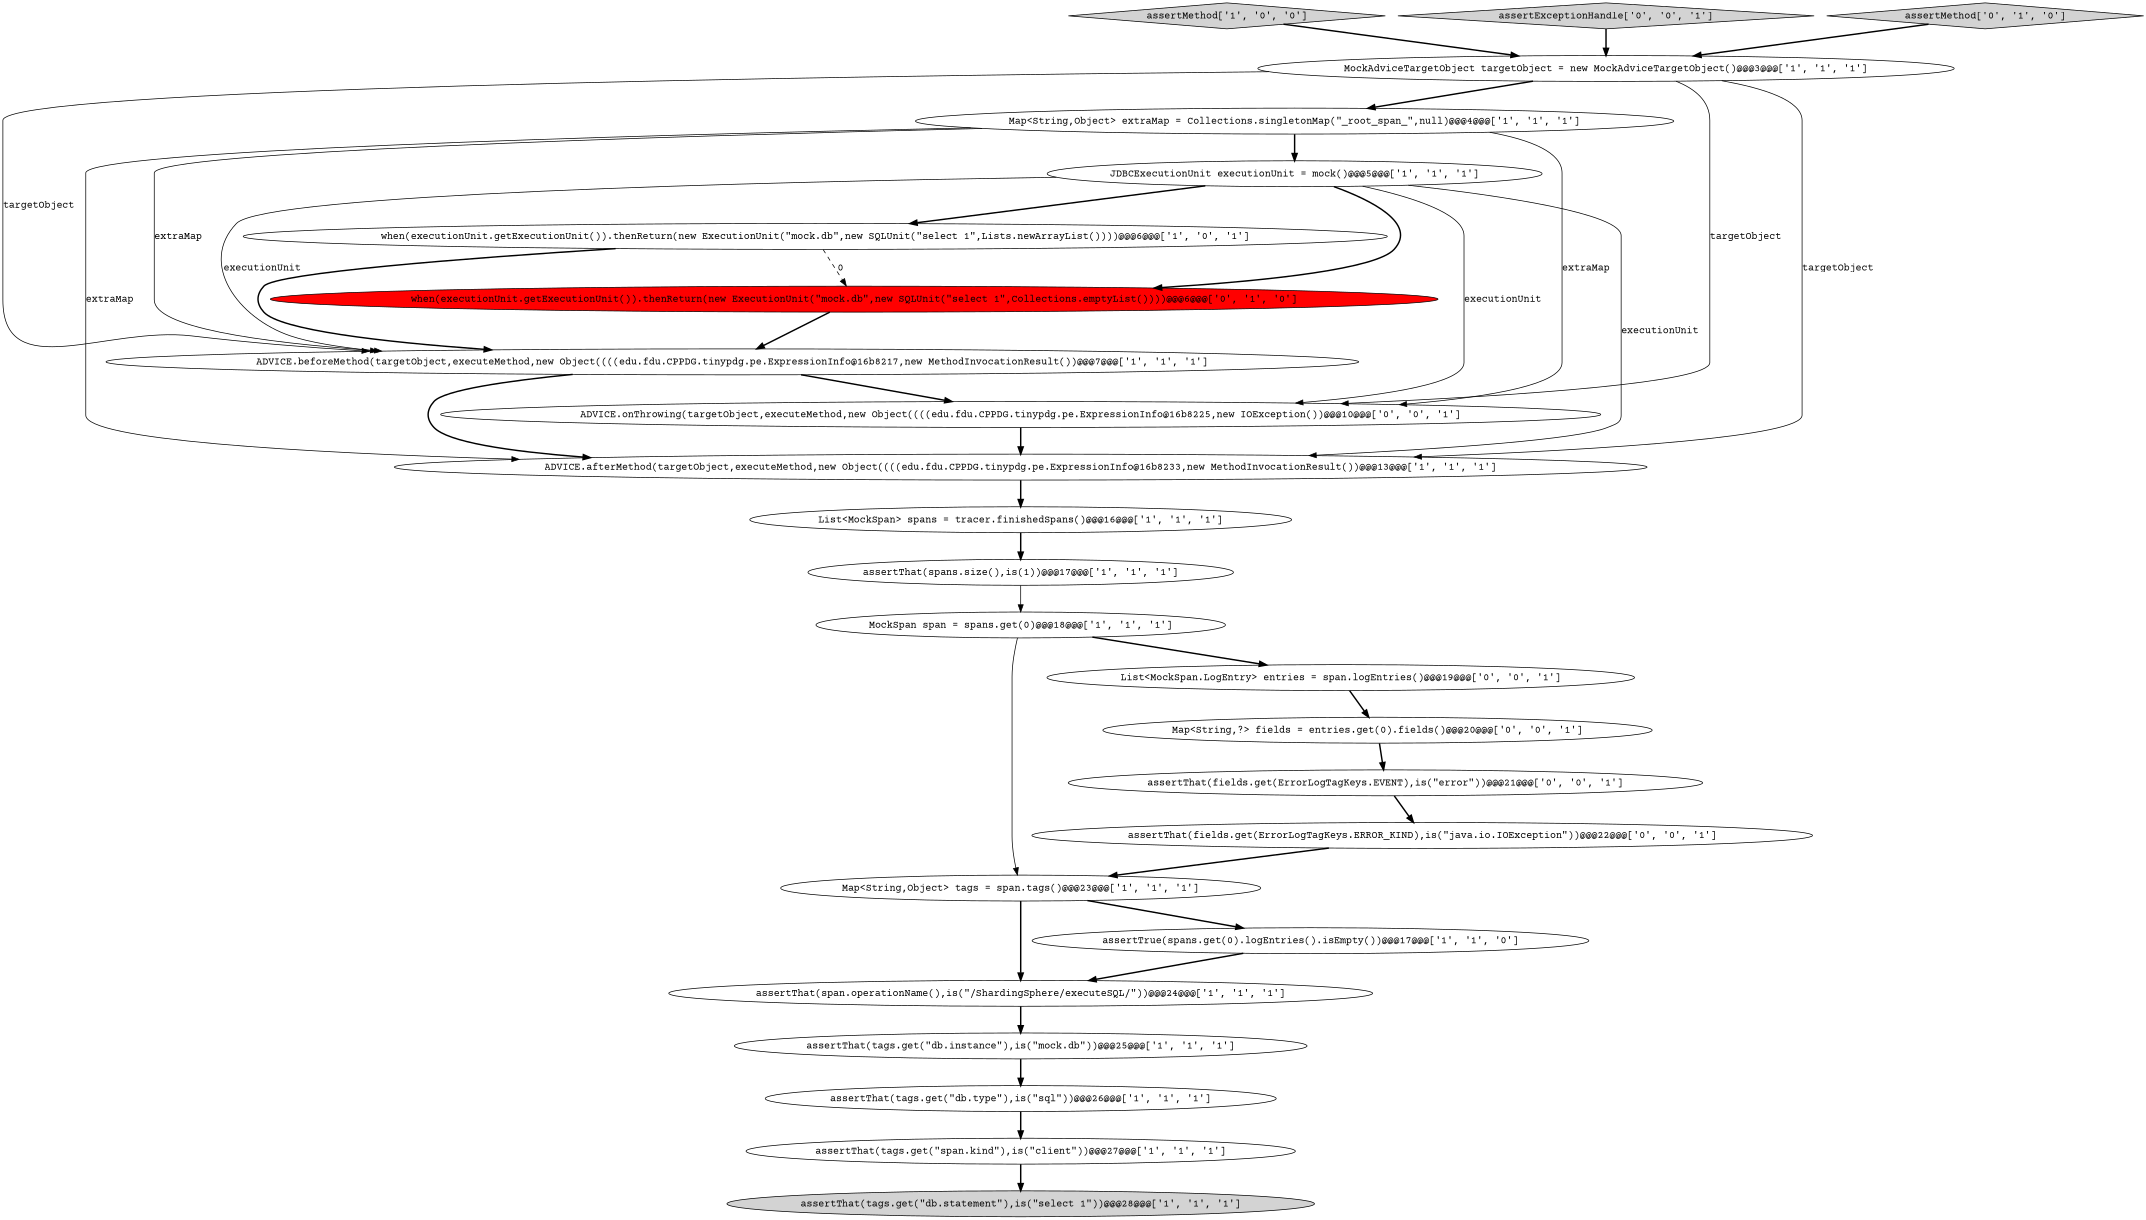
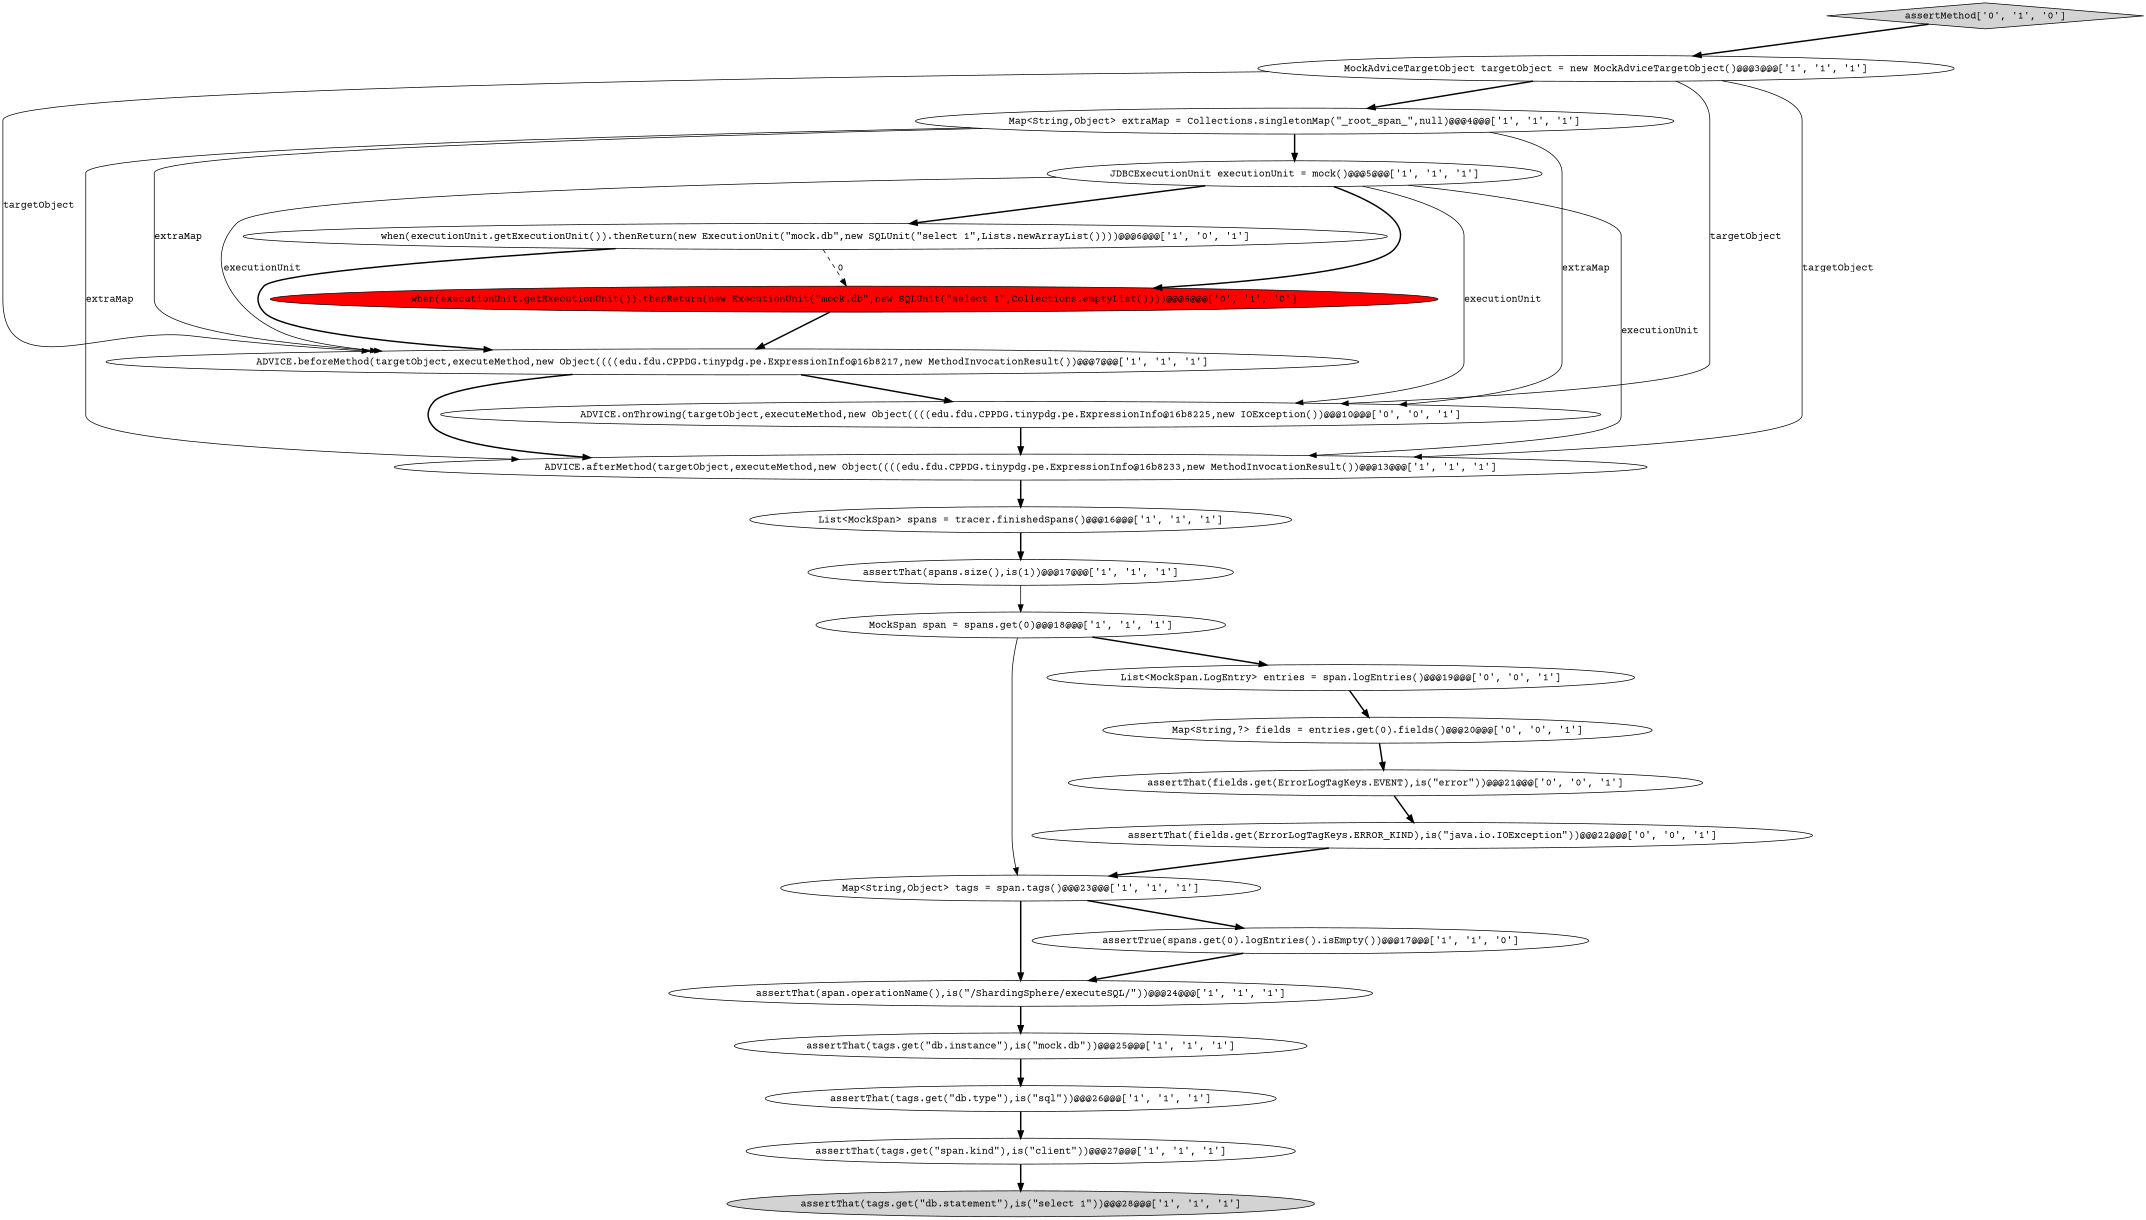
node "assertMethod['1', '0', '0']": removed
node "assertExceptionHandle['0', '0', '1']": removed
